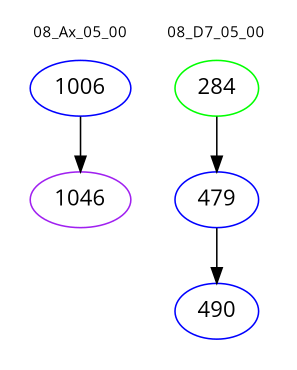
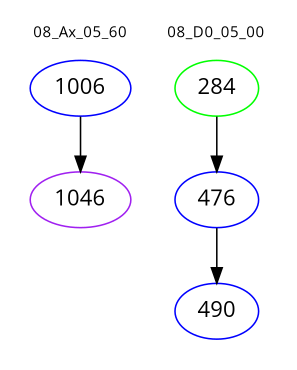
cluster "08_Ax_05_00": label "08_Ax_05_00" -> "08_Ax_05_60"
cluster "08_D7_05_00": label "08_D7_05_00" -> "08_D0_05_00"
node "479": label "479" -> "476"
